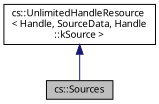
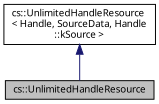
node "cs::Sources": label "cs::Sources" -> "cs::UnlimitedHandleResource"
